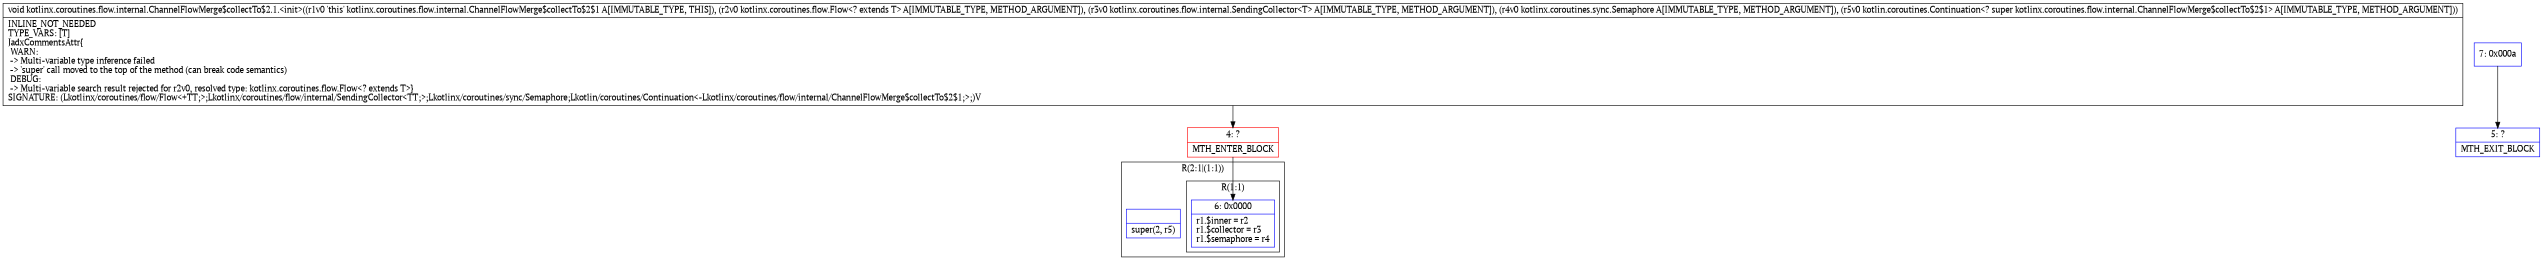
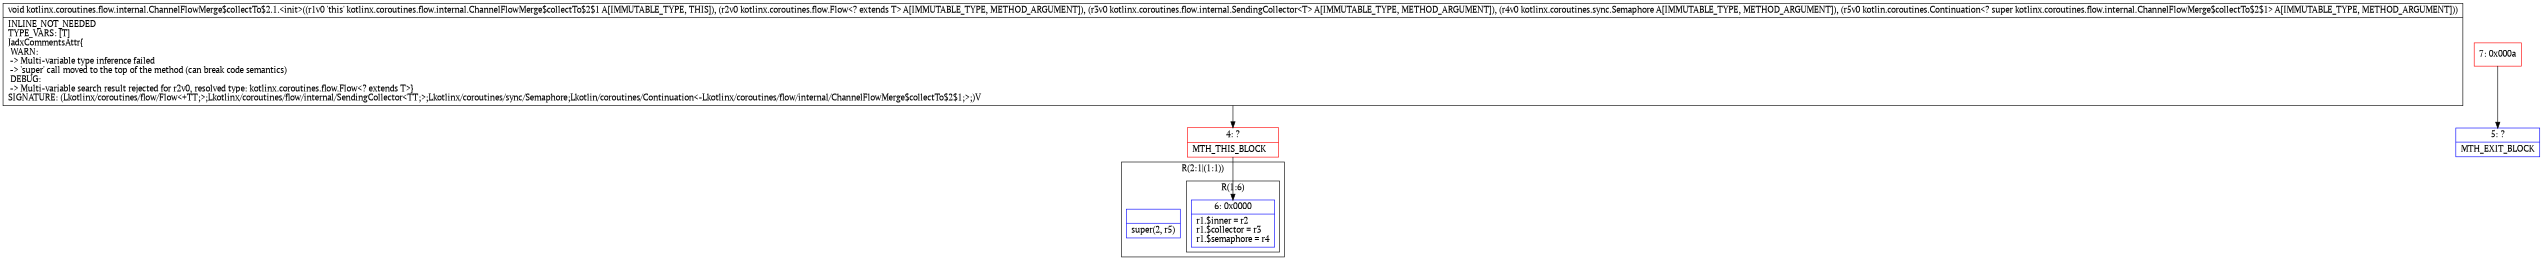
node "7: 0x000a": color blue -> red
node "4: ?": text "MTH_ENTER_BLOCK" -> "MTH_THIS_BLOCK"
cluster "R(1:1)": label "R(1:1)" -> "R(1:6)"
